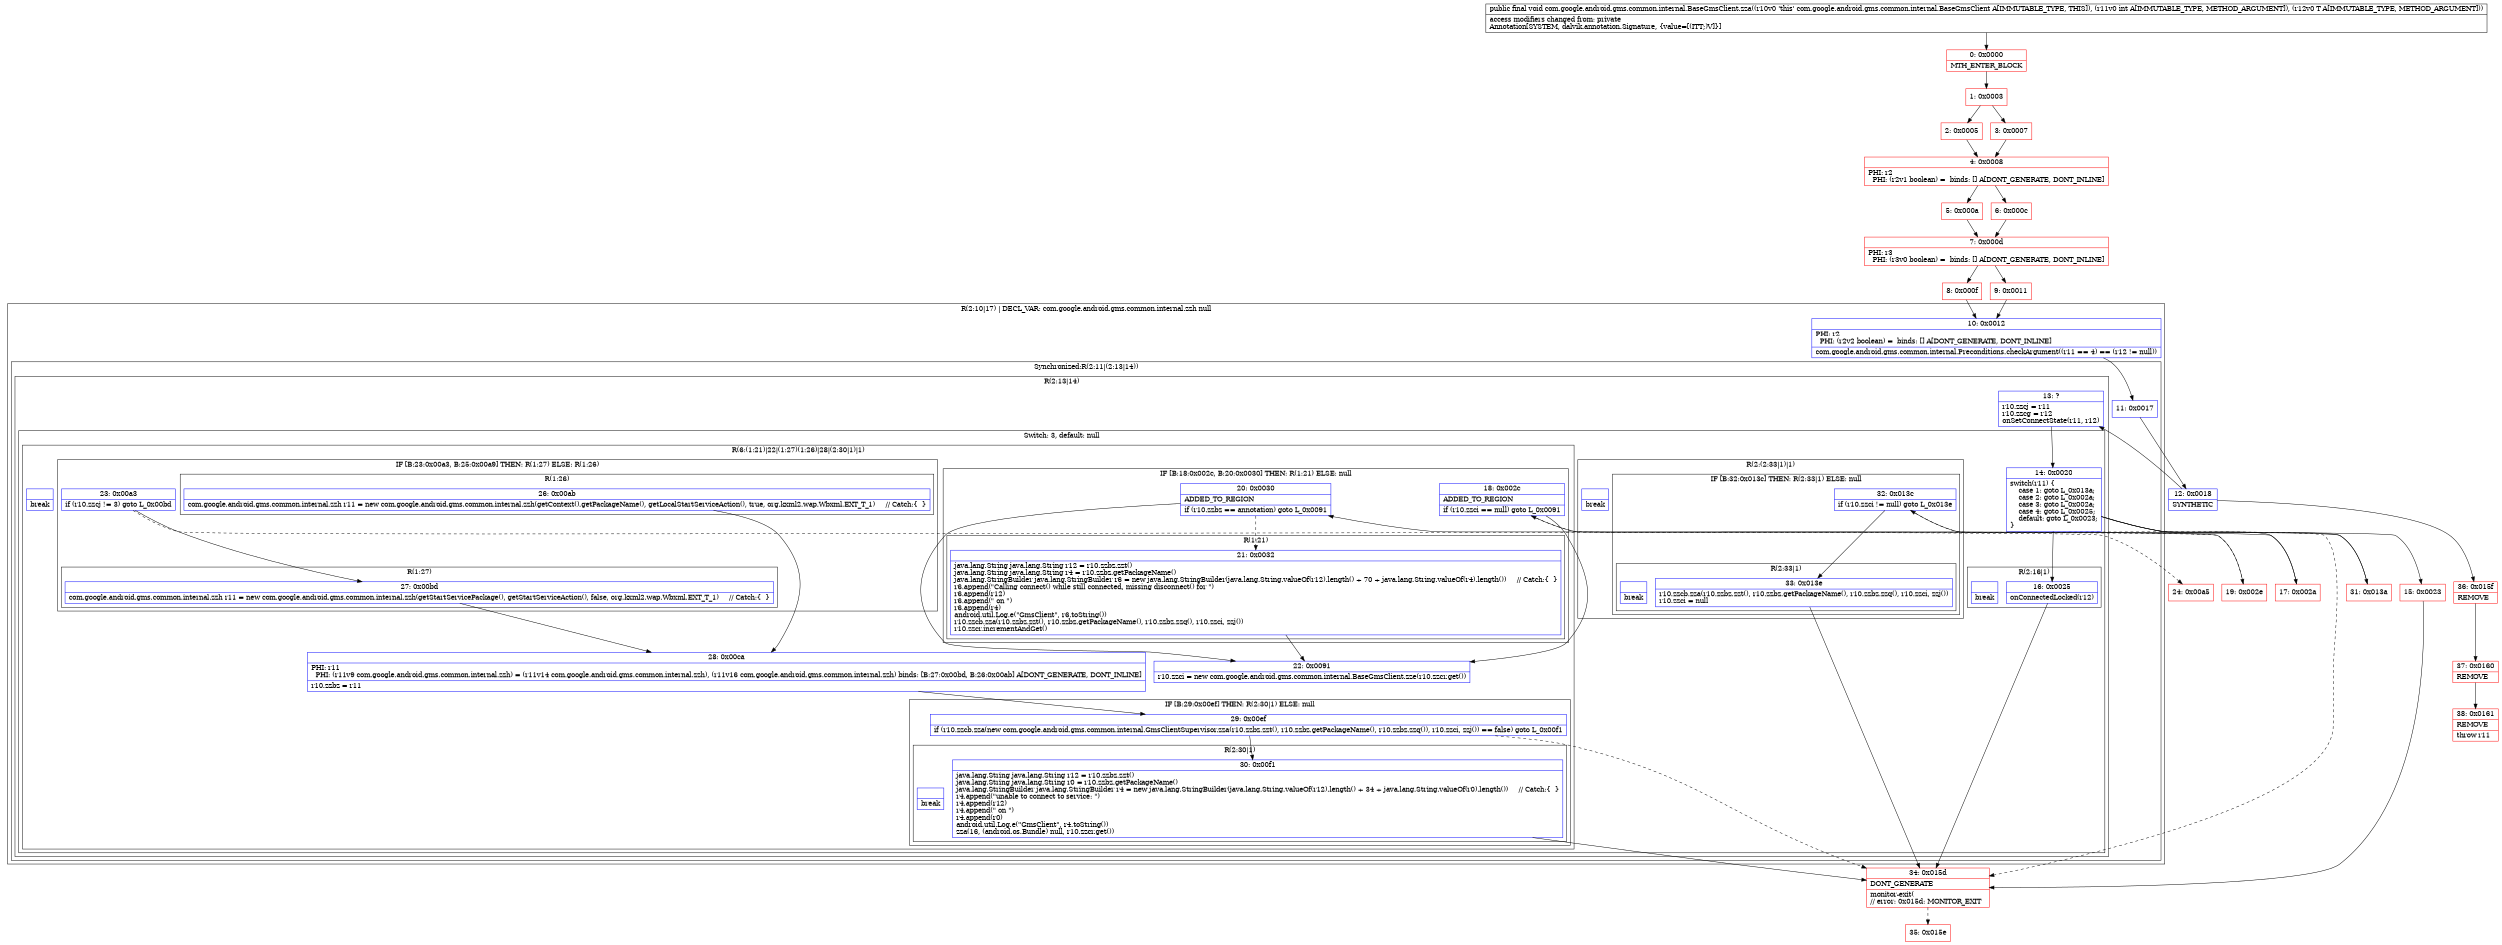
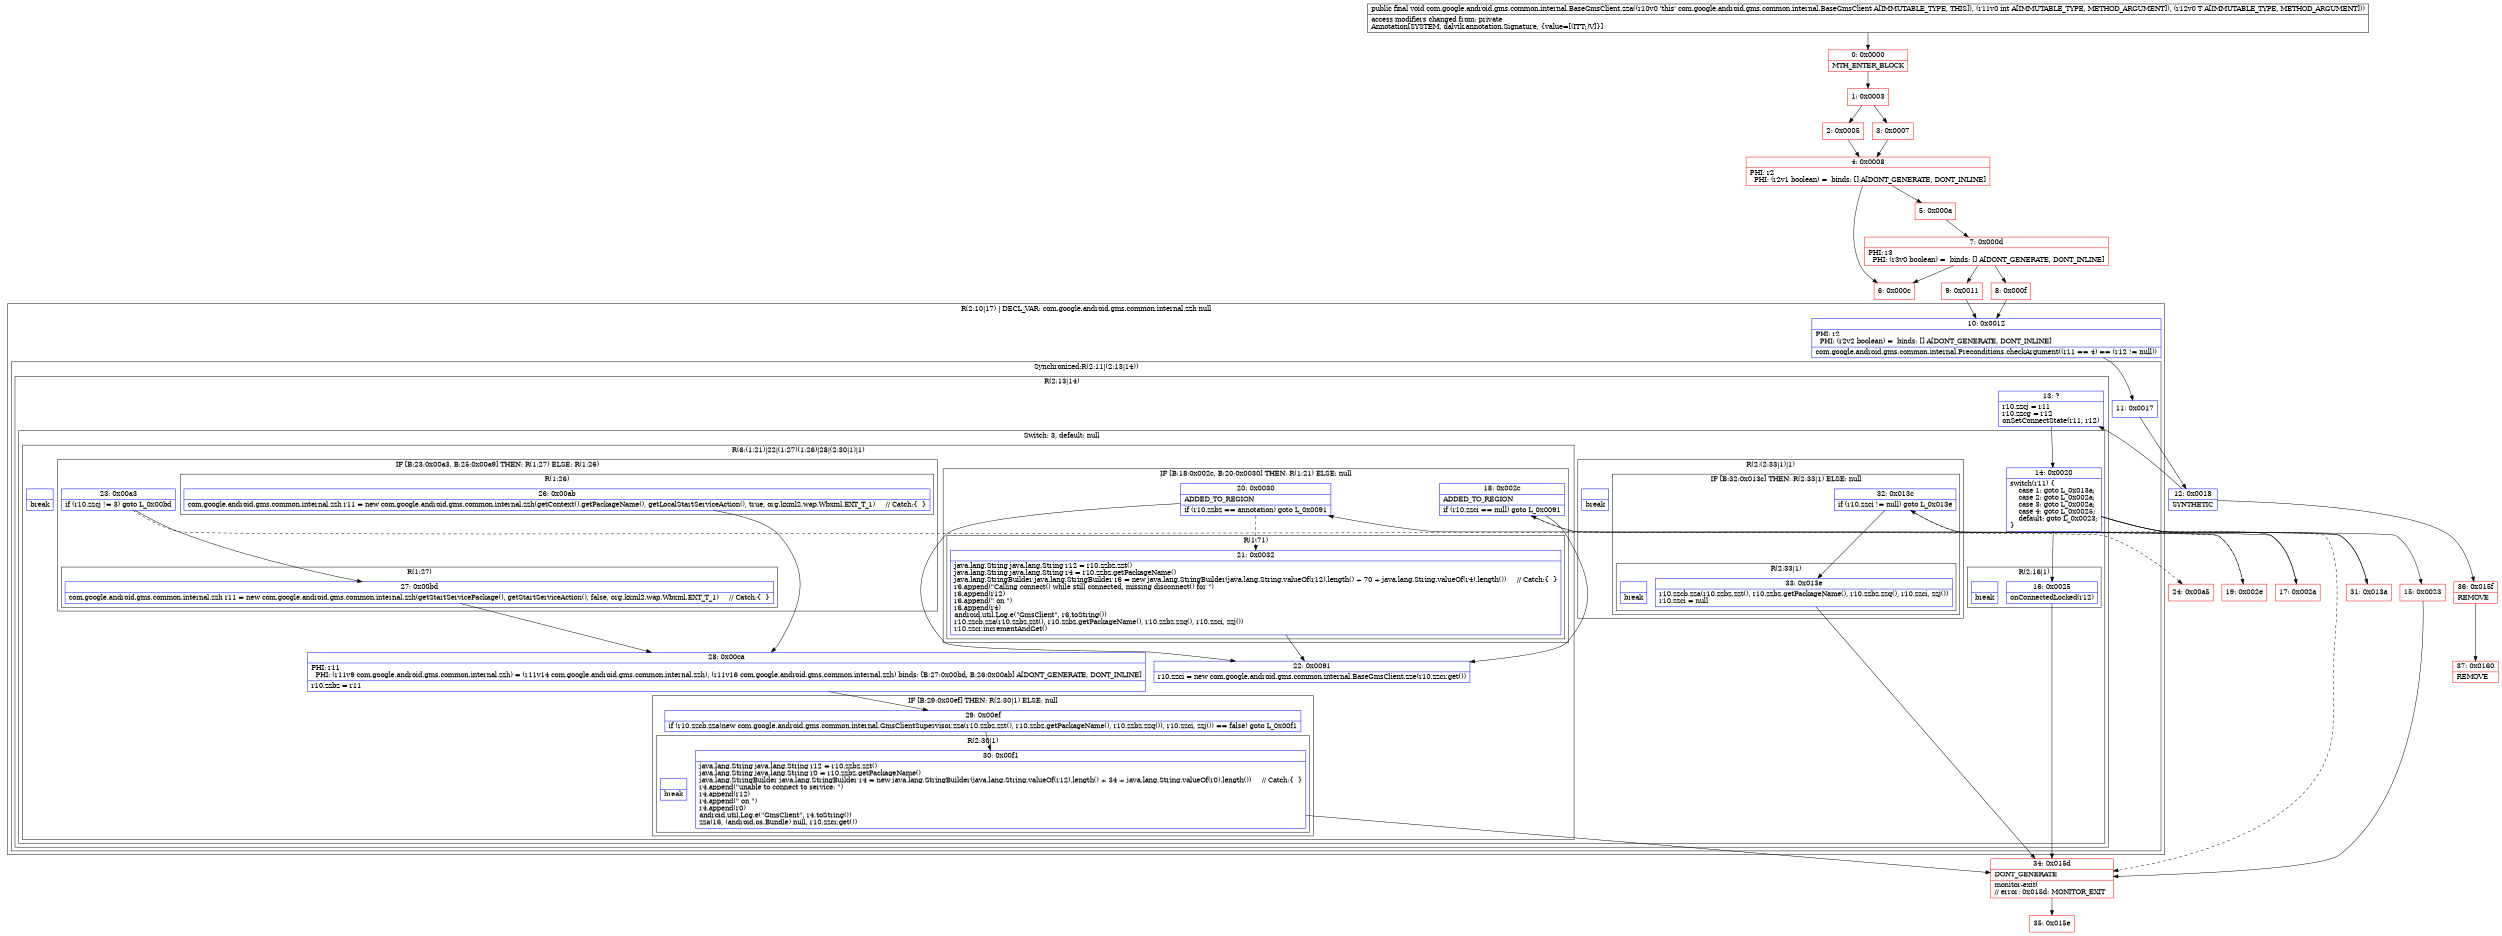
edge "6: 0x000c" -> "7: 0x000d": reversed
cluster "R(1:21)": label "R(1:21)" -> "R(1:71)"
node "38: 0x0161": removed
edge "29: 0x00ef" -> "34: 0x015d": removed
edge "34: 0x015d" -> "35: 0x015e": style dashed -> solid
